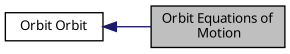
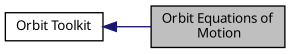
node "Orbit Orbit": label "Orbit Orbit" -> "Orbit Toolkit"
